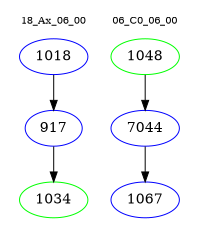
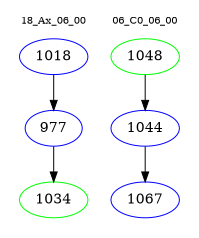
node "917": label "917" -> "977"
node "7044": label "7044" -> "1044"
